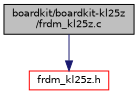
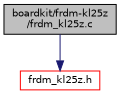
node "boardkit/boardkit-kl25z /frdm_kl25z.c": label "boardkit/boardkit-kl25z /frdm_kl25z.c" -> "boardkit/frdm-kl25z /frdm_kl25z.c"
